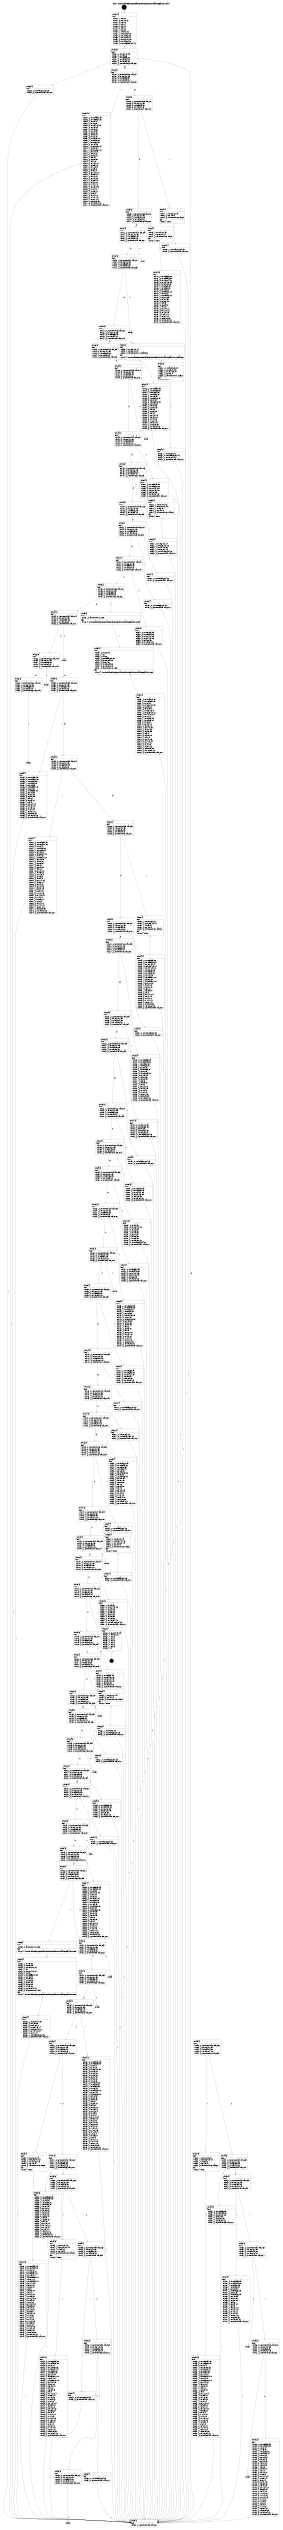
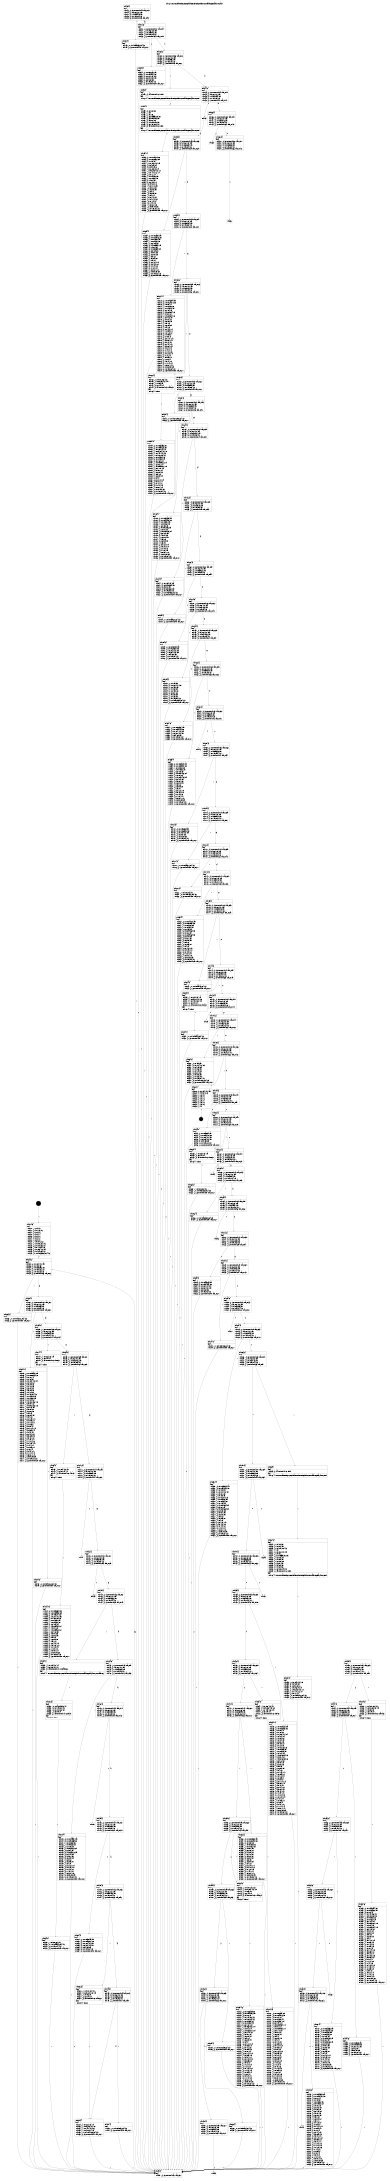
edge "0x4014da [28]" -> "0x4014f6 [28]": now "0x4014da [28]" -> "0x40231f [34]"
